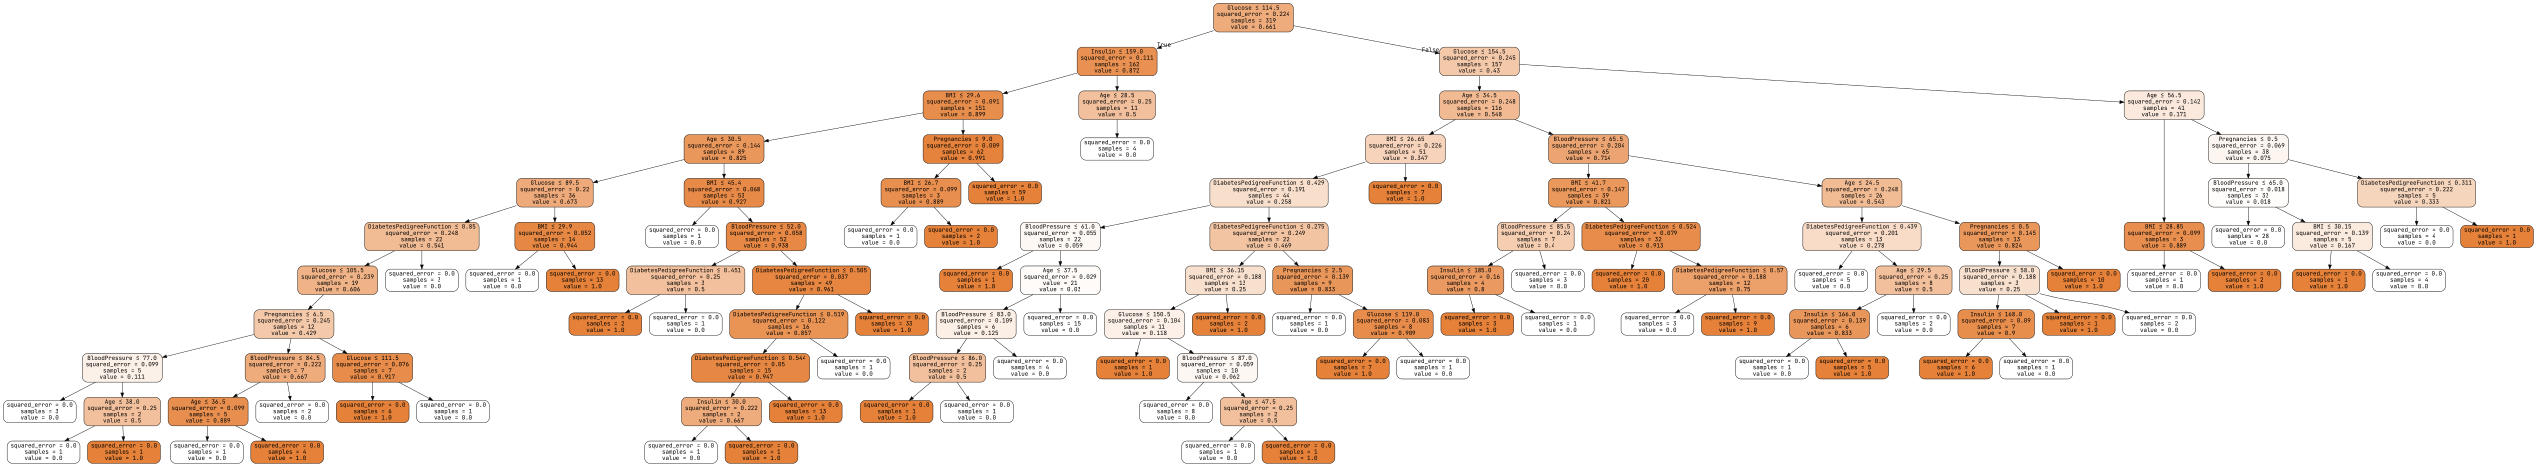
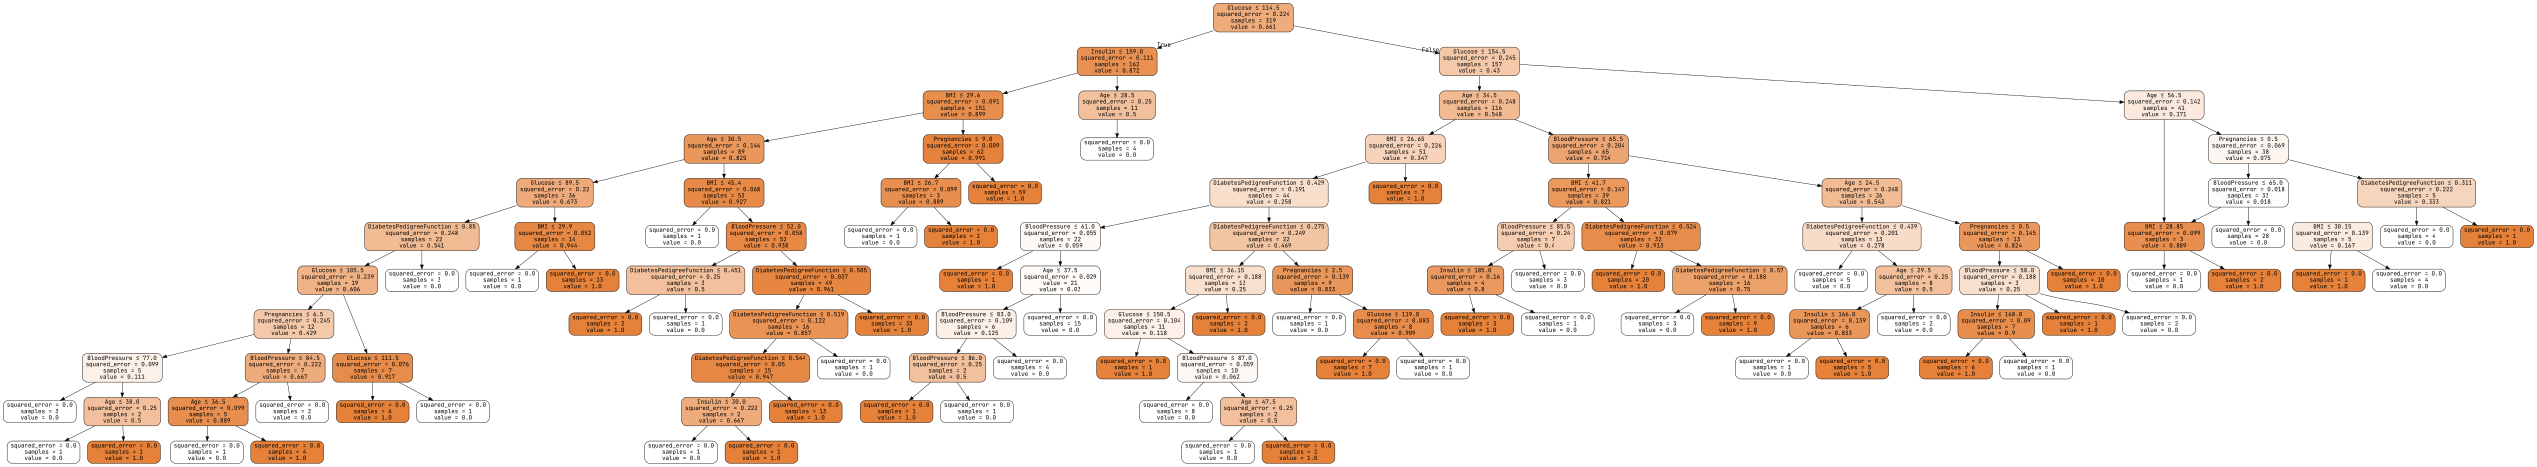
edge "BloodPressure ≤ 65.0" -> "BMI ≤ 30.15": now "BloodPressure ≤ 65.0" -> "BMI ≤ 28.85"
node "DiabetesPedigreeFunction ≤ 0.57": text "samples = 12" -> "samples = 16"
edge "Pregnancies ≤ 6.5" -> "Glucose ≤ 111.5": now "Glucose ≤ 105.5" -> "Glucose ≤ 111.5"
